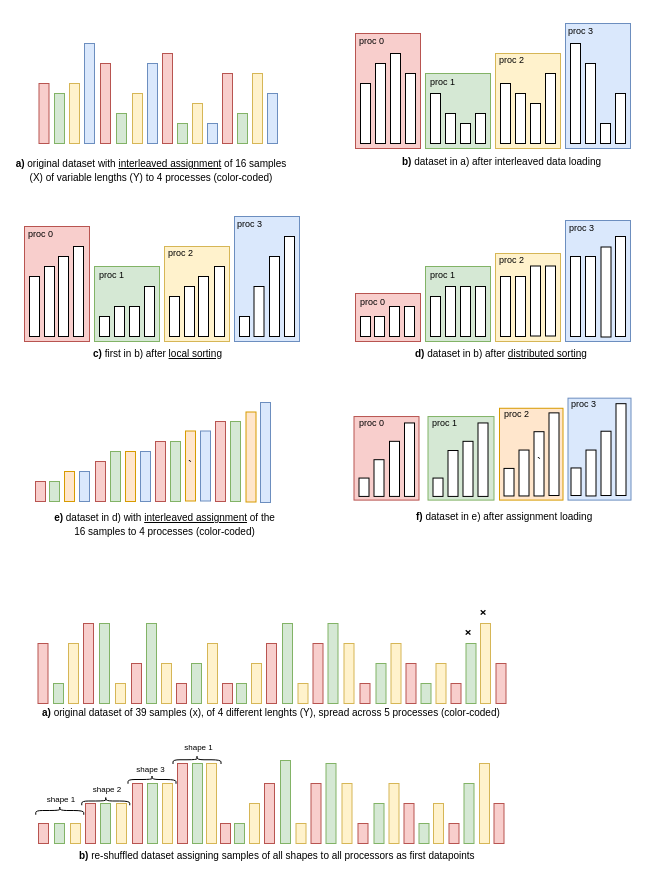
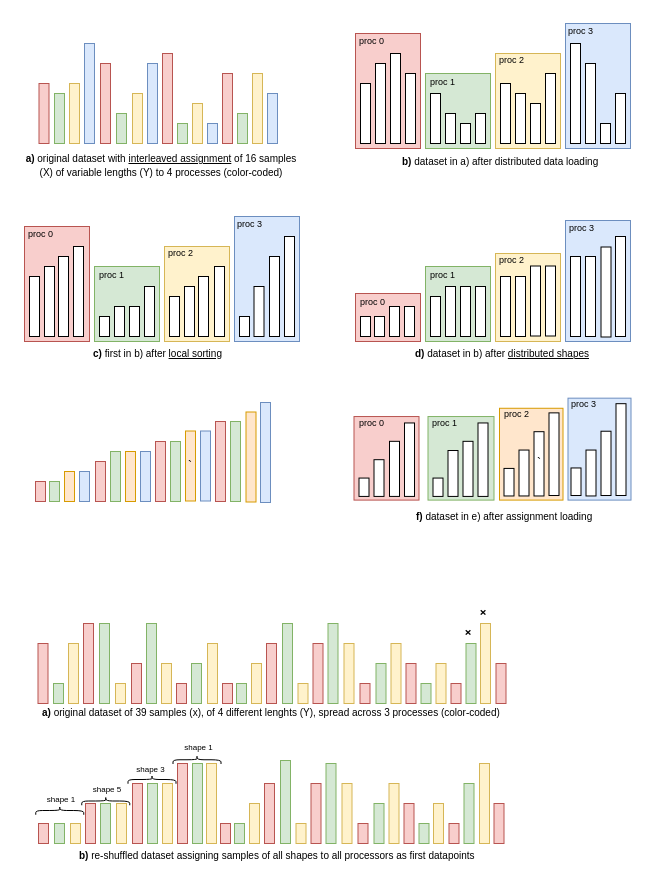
node "a) original dataset with interleaved assignment of 16 samples (X) of variable lengths (Y) to 4 processes (color-coded)": moved (151, 169) -> (161, 164)
node "b) dataset in a) after interleaved data loading": label "b) dataset in a) after interleaved data loading" -> "b) dataset in a) after distributed data loading"
node "d) dataset in b) after distributed sorting": label "d) dataset in b) after distributed sorting" -> "d) dataset in b) after distributed shapes"
node "e) dataset in d) with interleaved assignment of the 16 samples to 4 processes (color-coded)": removed
node "a) original dataset of 39 samples (x), of 4 different lenghts (Y), spread across 5 processes (color-coded)": label "a) original dataset of 39 samples (x), of 4 different lenghts (Y), spread across 5 processes (color-coded)" -> "a) original dataset of 39 samples (x), of 4 different lenghts (Y), spread across 3 processes (color-coded)"
node "shape 2": label "shape 2" -> "shape 5"
